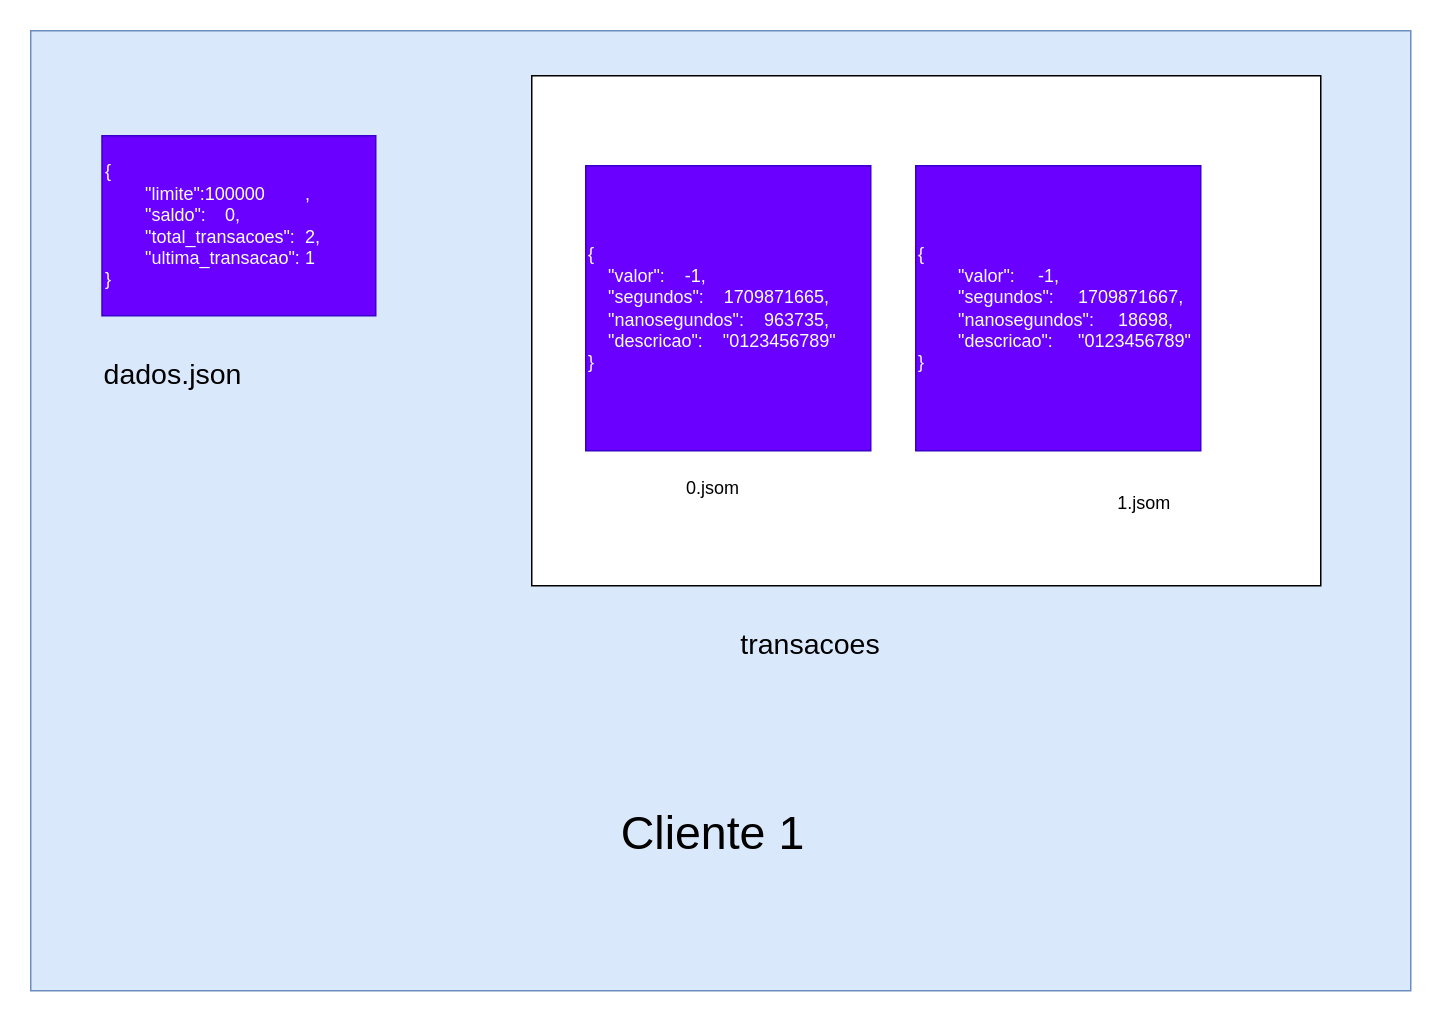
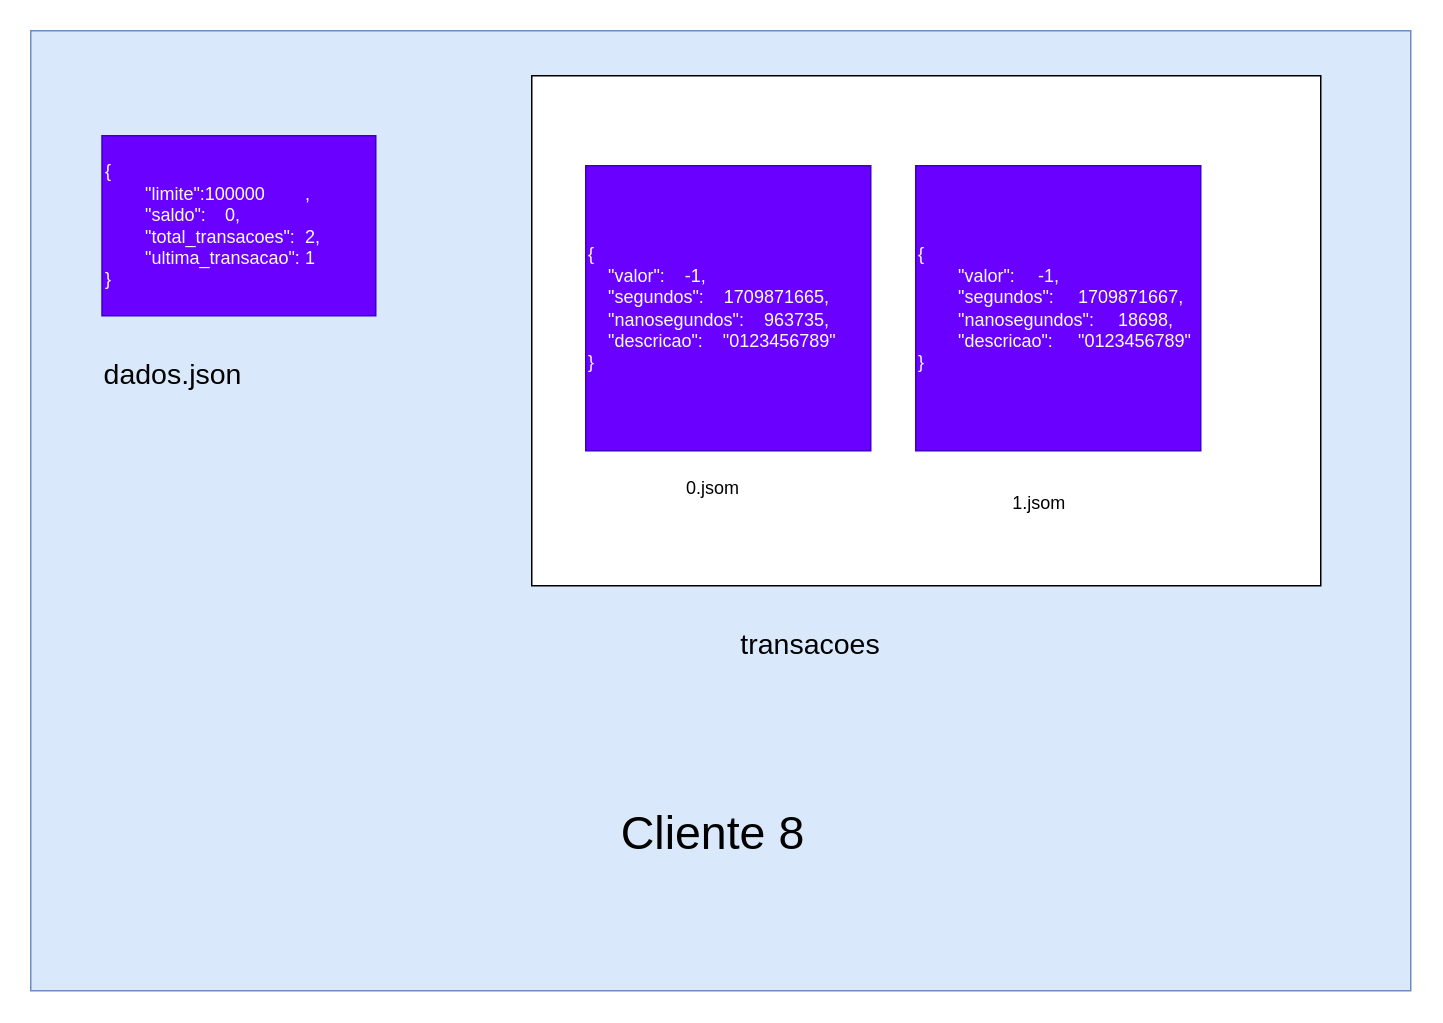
node "1.jsom": moved (1145, 503) -> (1040, 503)
node "Cliente 1": label "Cliente 1" -> "Cliente 8"
